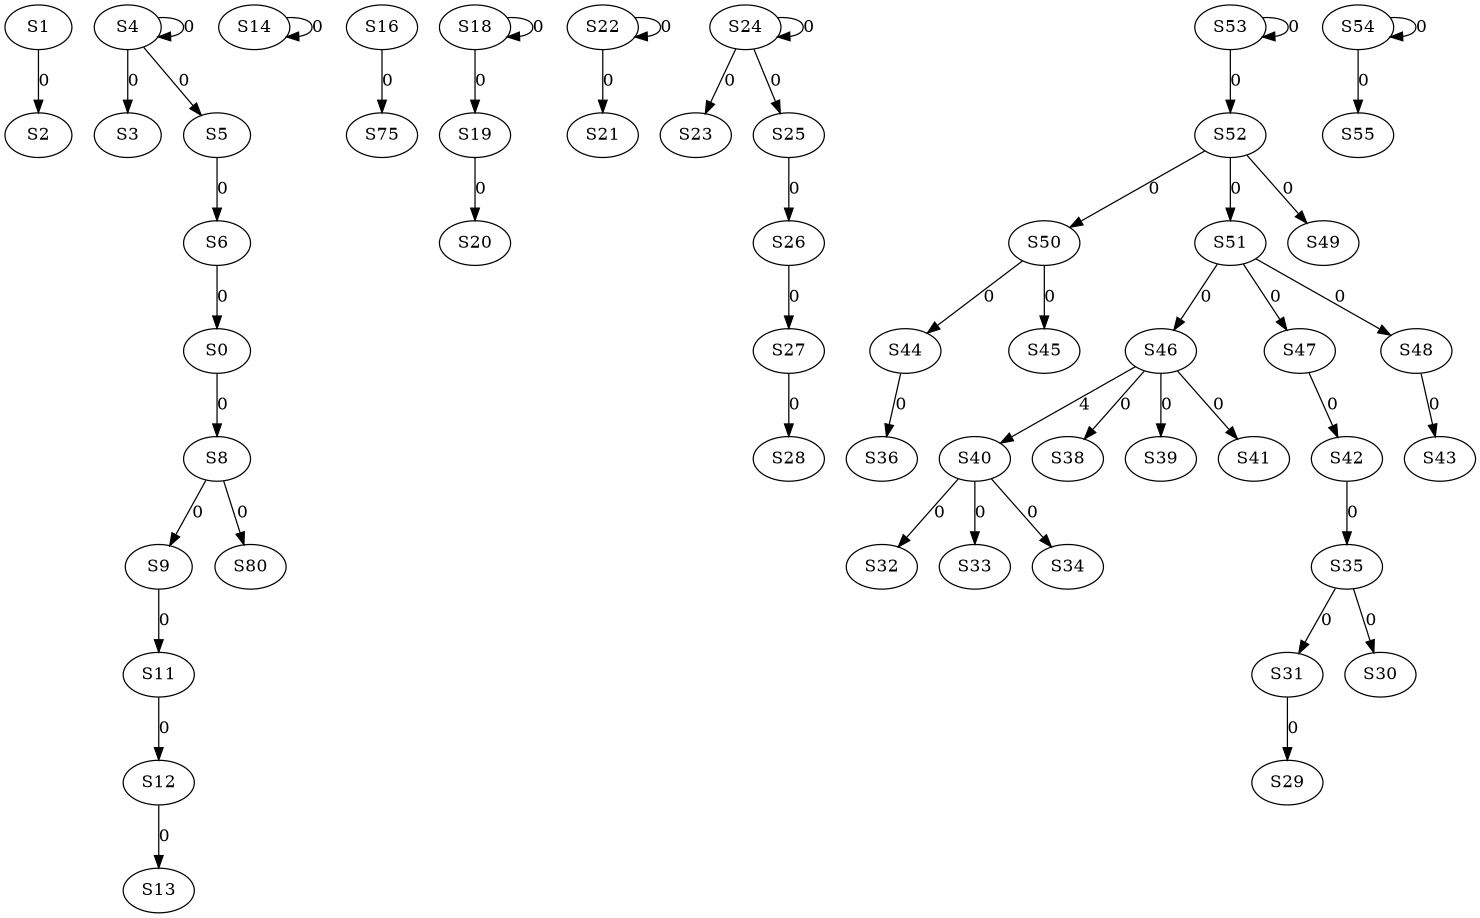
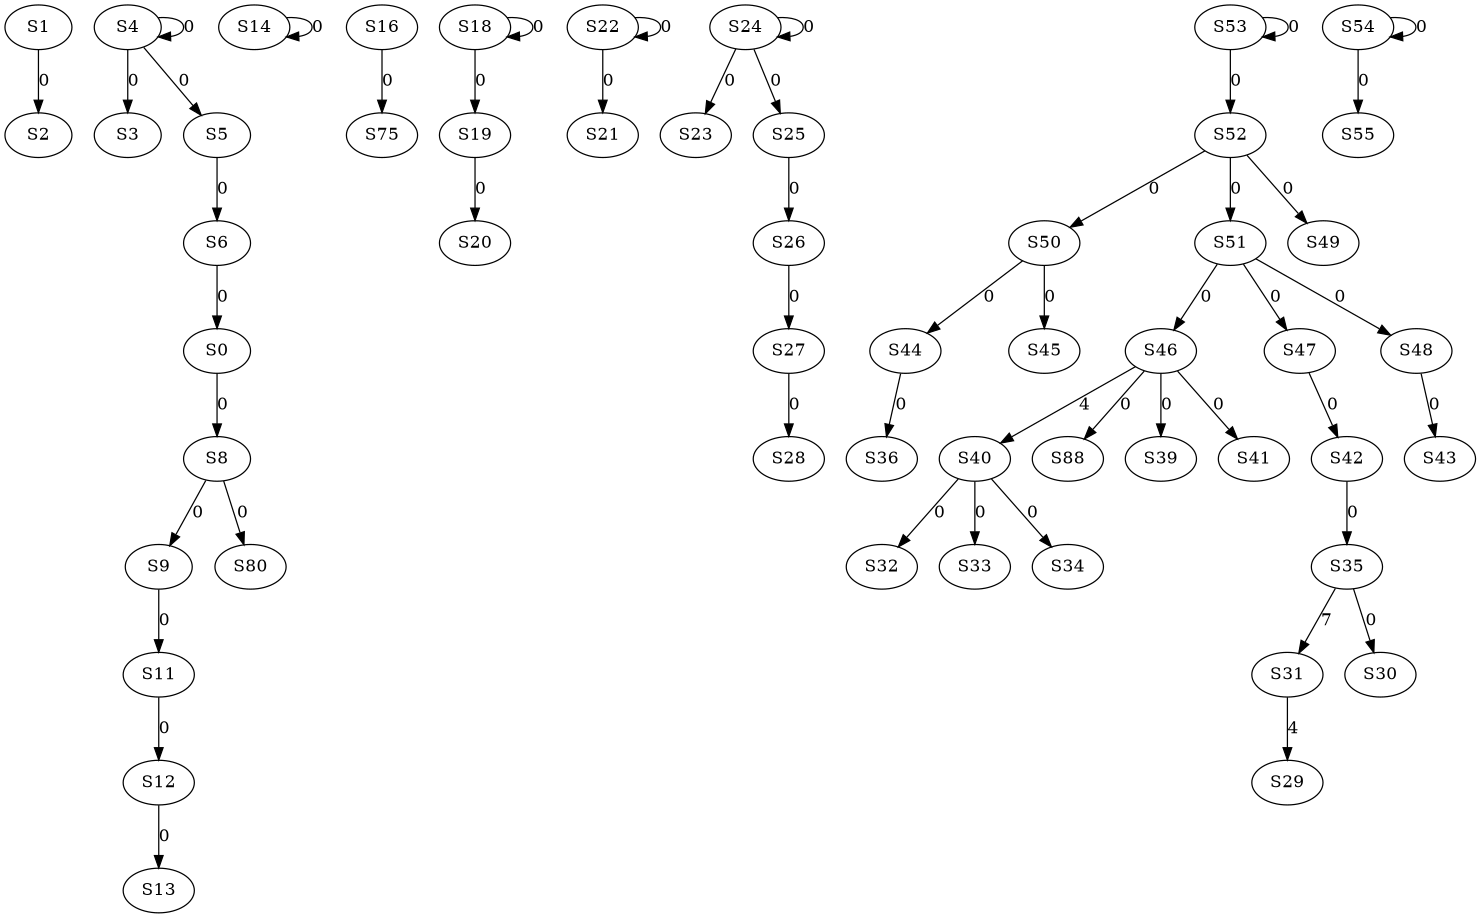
node "S38": label "S38" -> "S88"
edge "S35" -> "S31": label "0" -> "7"
edge "S31" -> "S29": label "0" -> "4"
